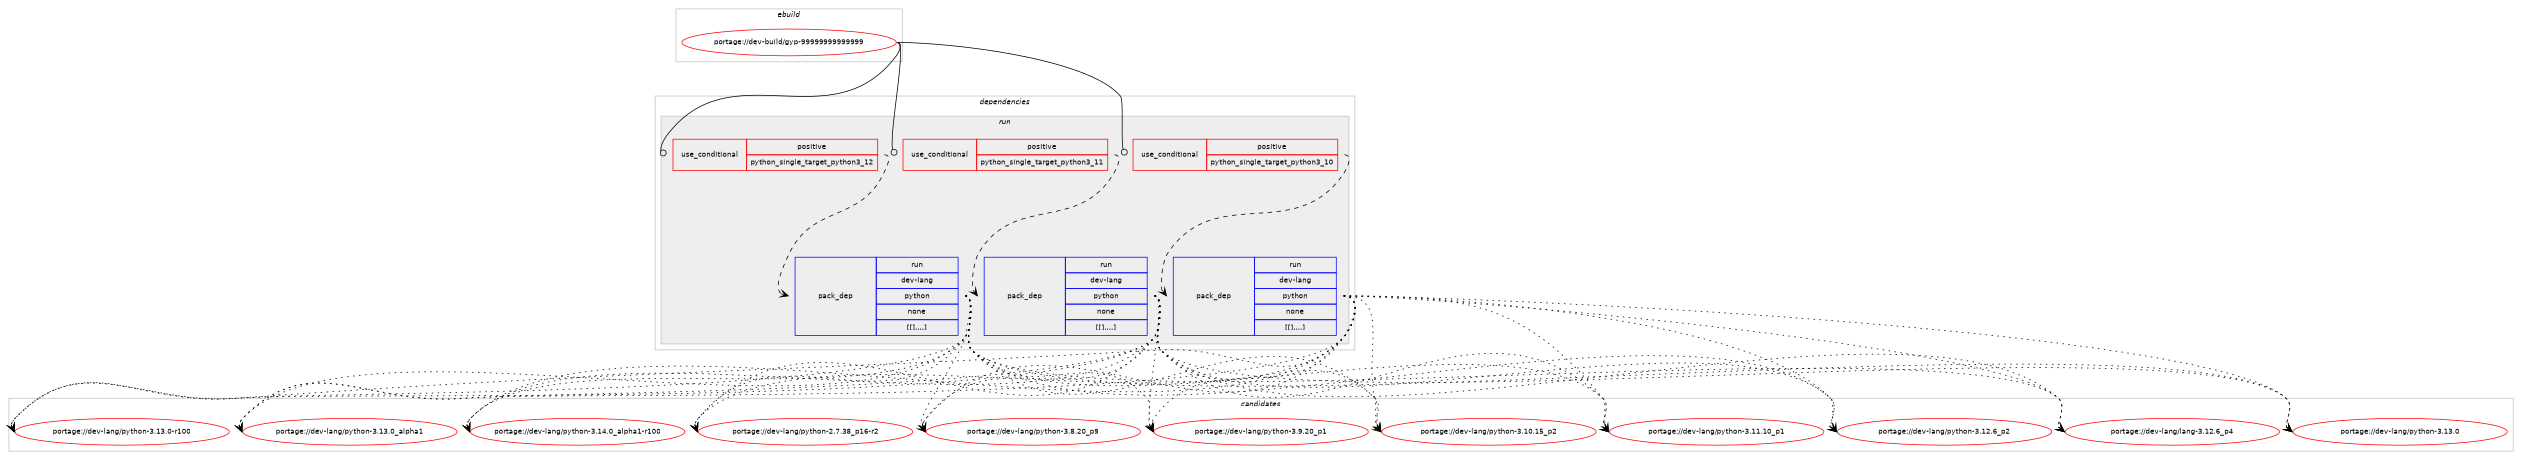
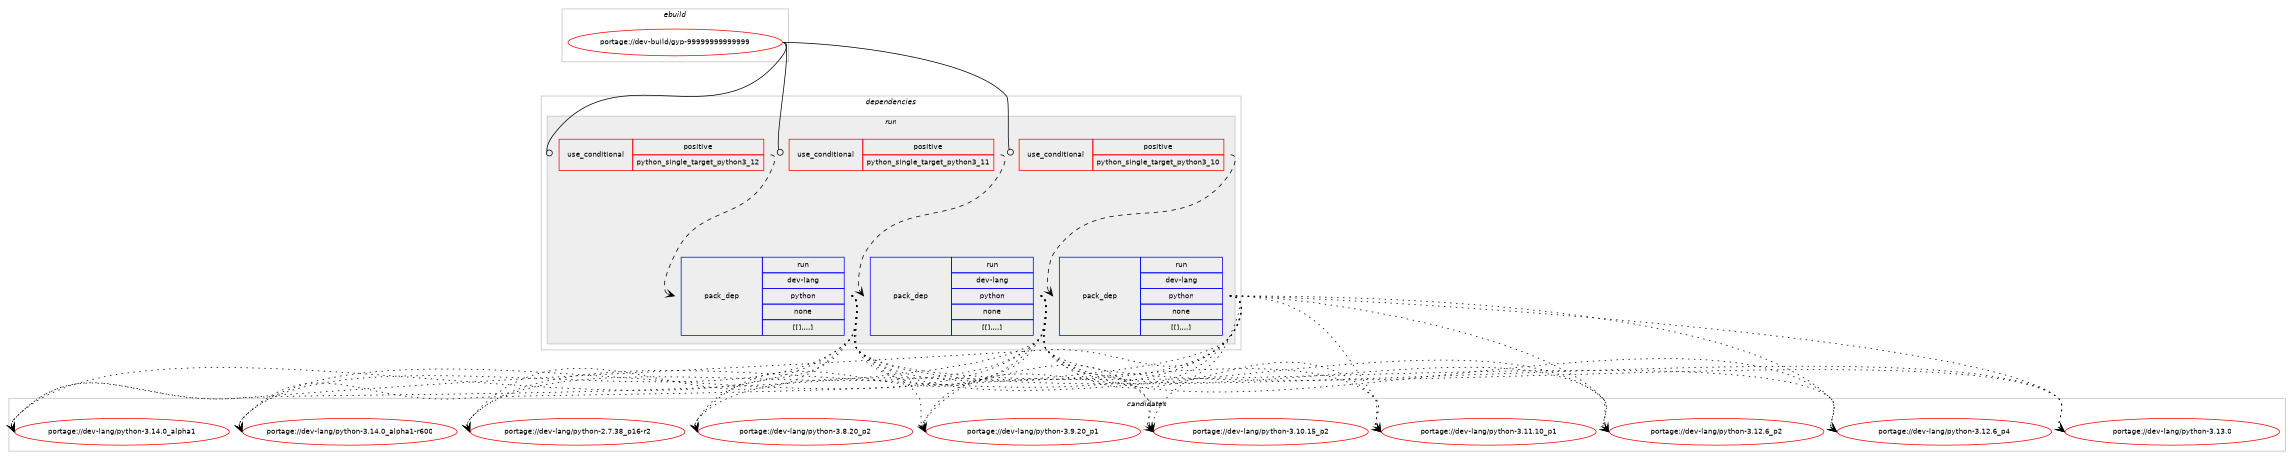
node "portage://dev-lang/python-3.13.0-r100": removed
node "portage://dev-lang/python-3.13.0_alpha1": label "portage://dev-lang/python-3.13.0_alpha1" -> "portage://dev-lang/python-3.14.0_alpha1"
node "portage://dev-lang/python-3.14.0_alpha1-r100": label "portage://dev-lang/python-3.14.0_alpha1-r100" -> "portage://dev-lang/python-3.14.0_alpha1-r600"
node "portage://dev-lang/python-3.8.20_p9": label "portage://dev-lang/python-3.8.20_p9" -> "portage://dev-lang/python-3.8.20_p2"
node "portage://dev-lang/lang-3.12.6_p4": label "portage://dev-lang/lang-3.12.6_p4" -> "portage://dev-lang/python-3.12.6_p4"
